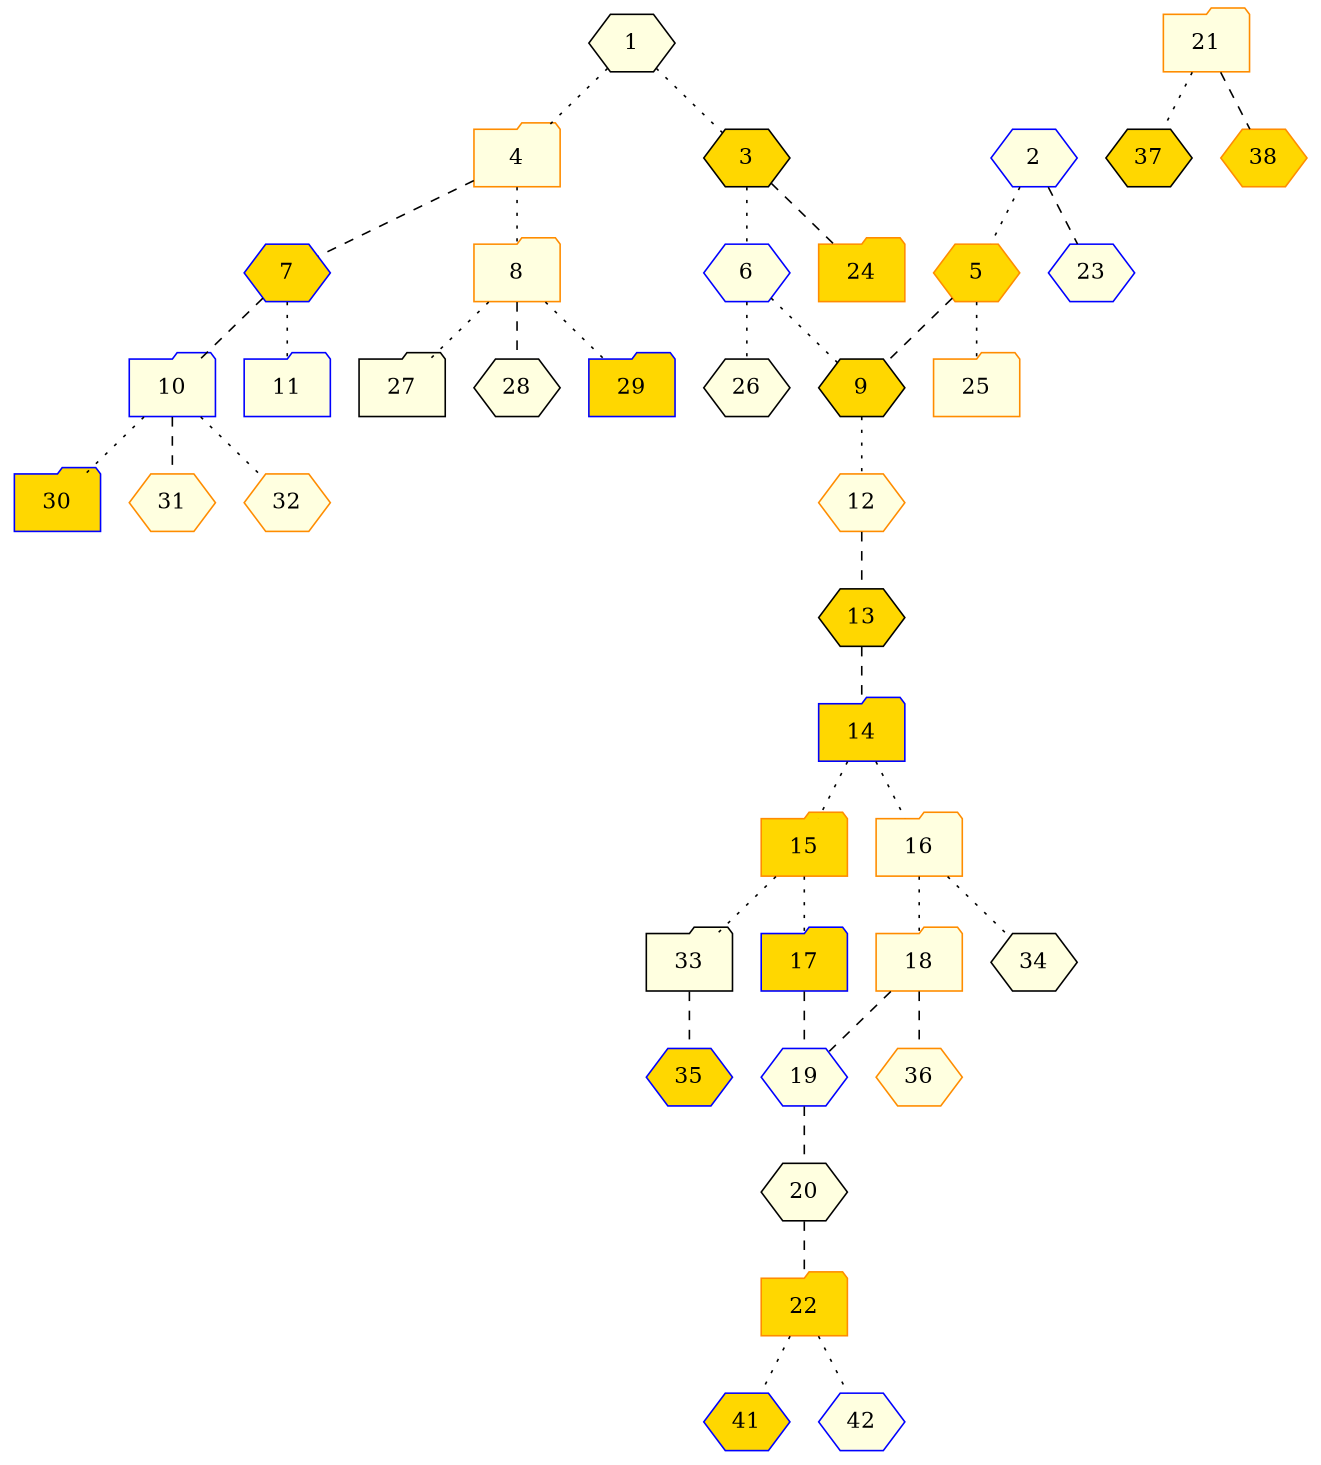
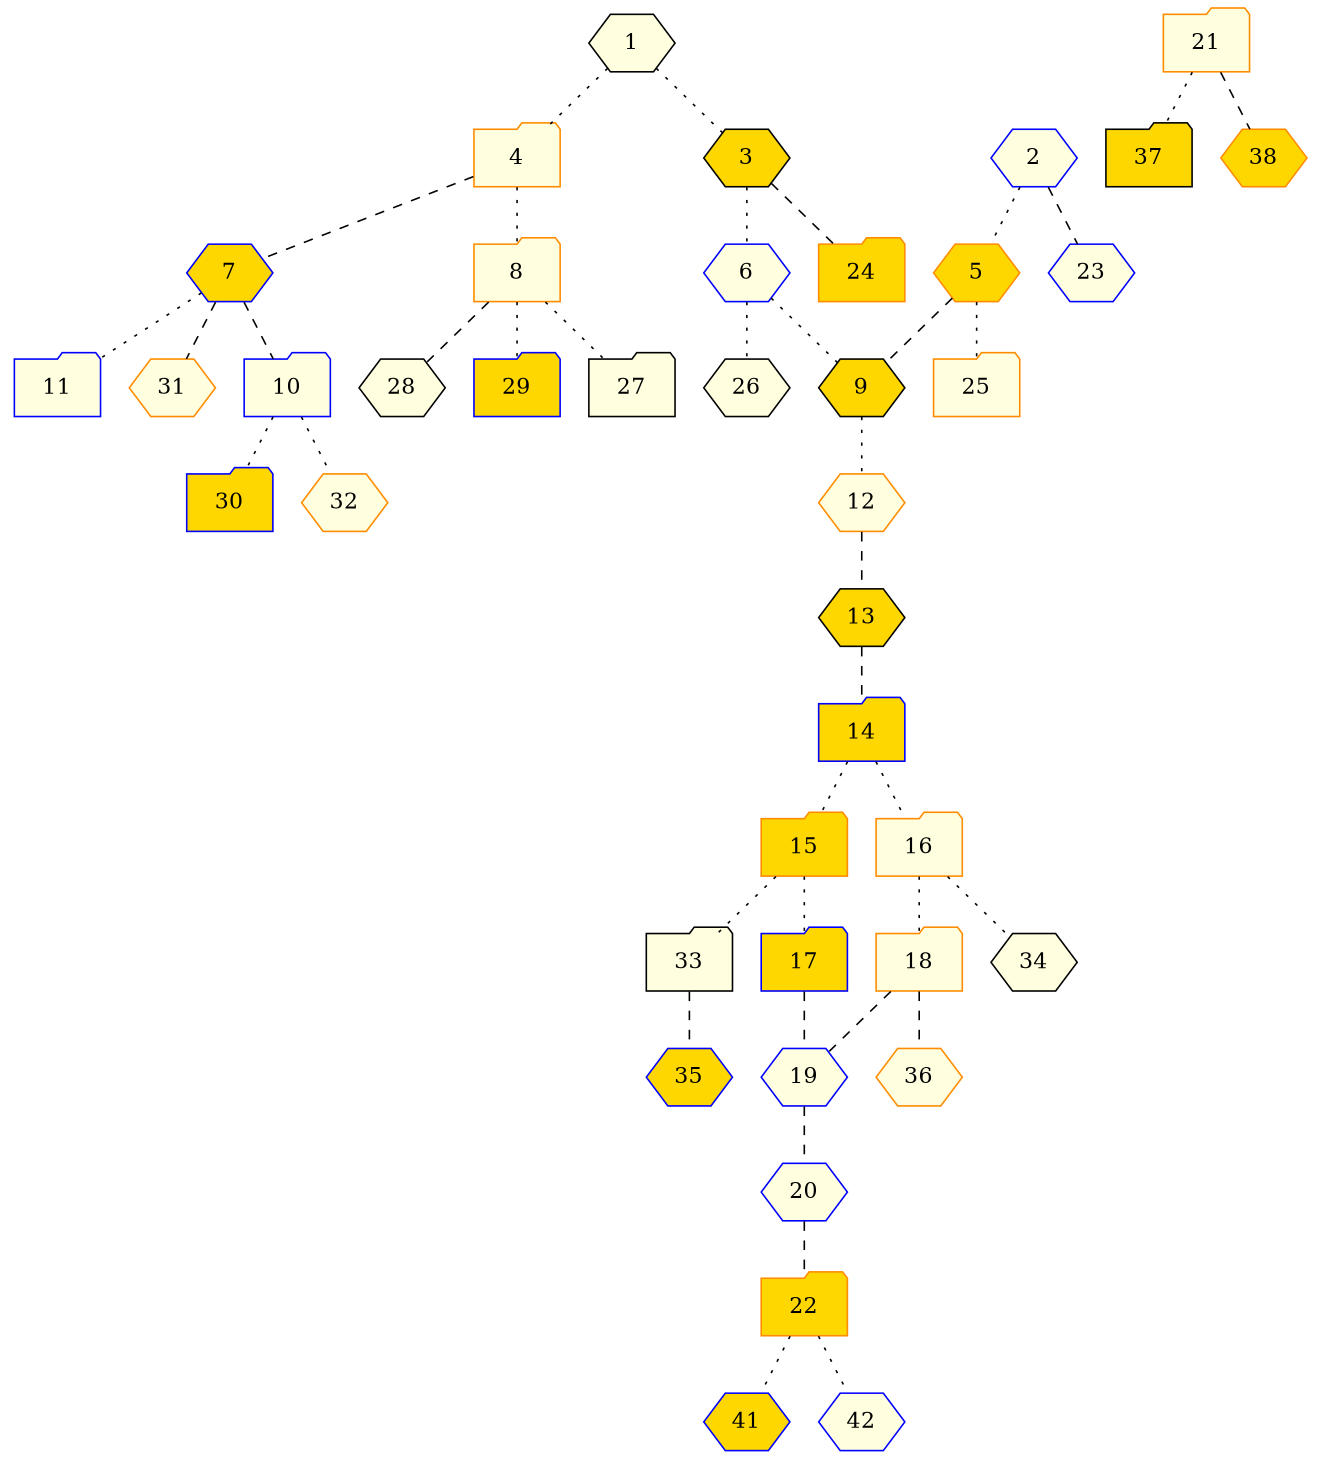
node "37": shape hexagon -> folder
edge "10" -- "31": now "7" -- "31"
node "20": color black -> blue
